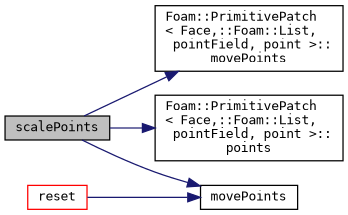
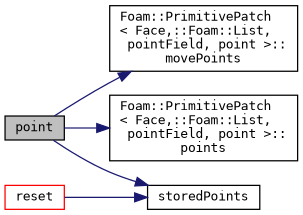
node "scalePoints": label "scalePoints" -> "point"
node "movePoints": label "movePoints" -> "storedPoints"
